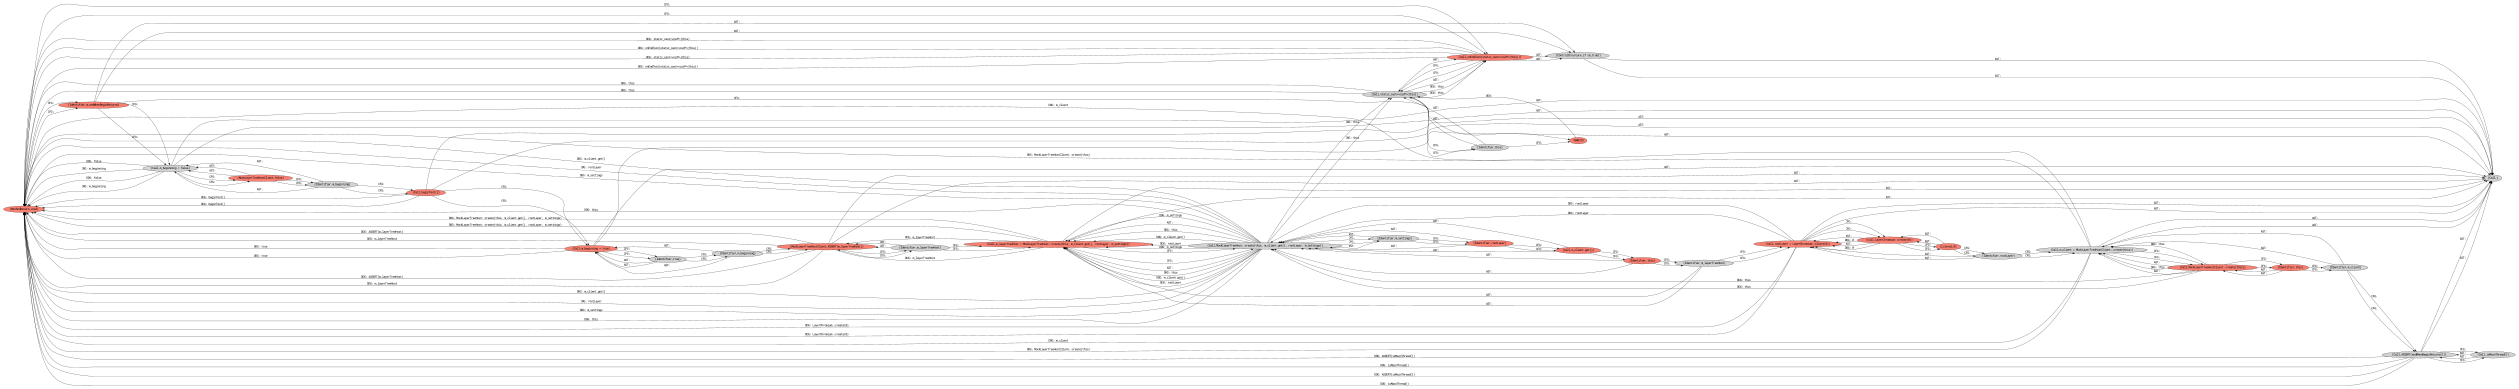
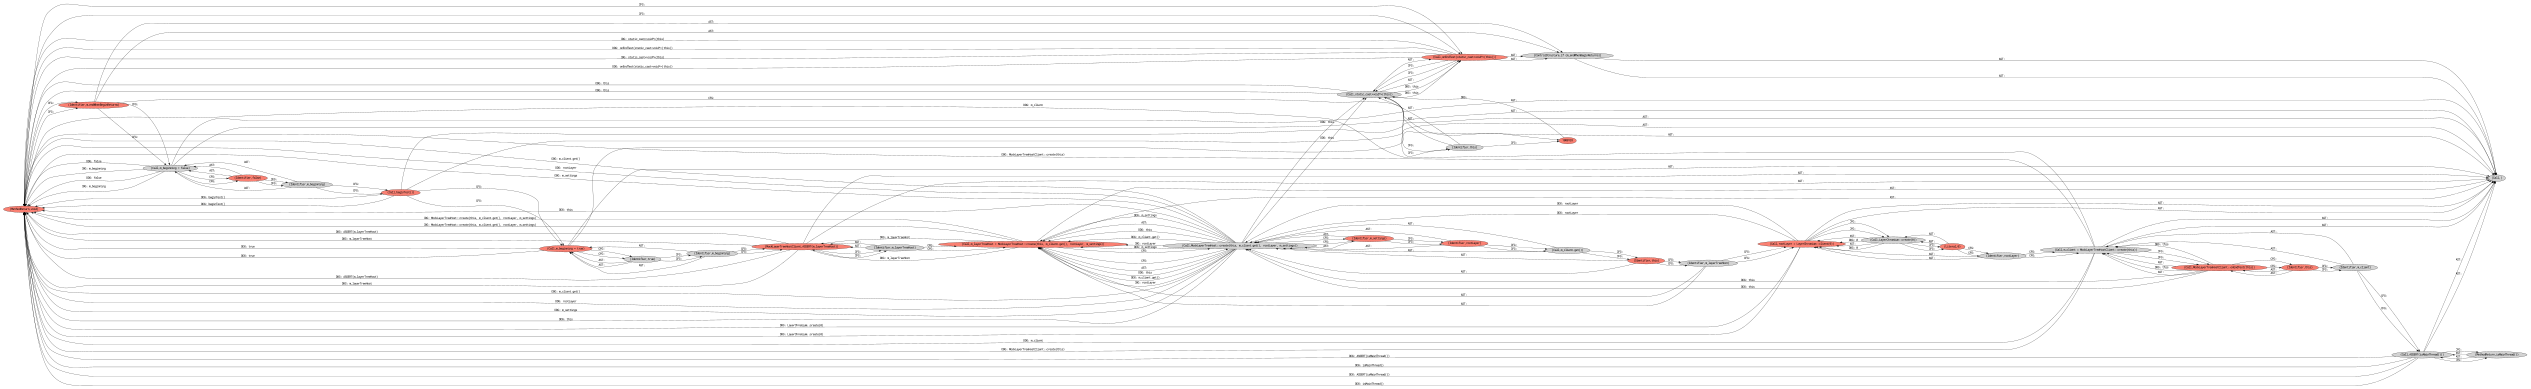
node "(ControlStructure,if (m_true))": label "(ControlStructure,if (m_true))" -> "(ControlStructure,if (m_endWhenBeginReturns))"
node "(MockLayerTreeHostClient,false)": label "(MockLayerTreeHostClient,false)" -> "(Identifier,false)"
node "(Identifier,m_settings)": fillcolor lightgrey -> salmon
node "(Call,LayerChromium::create(0))": fillcolor salmon -> lightgrey
node "(Call,m_client.get())": fillcolor salmon -> lightgrey
node "(Call,MockLayerTreeHostClient::create(this))": label "(Call,MockLayerTreeHostClient::create(this))" -> "(Call,MockLayerTreeHostClient::onEndTest(this))"
node "(Call,ASSERT(endWhenBeginReturns()))": label "(Call,ASSERT(endWhenBeginReturns()))" -> "(Call,ASSERT(isMainThread()))"
node "(Call,isMainThread())": label "(Call,isMainThread())" -> "(MethodReturn,isMainThread())"
